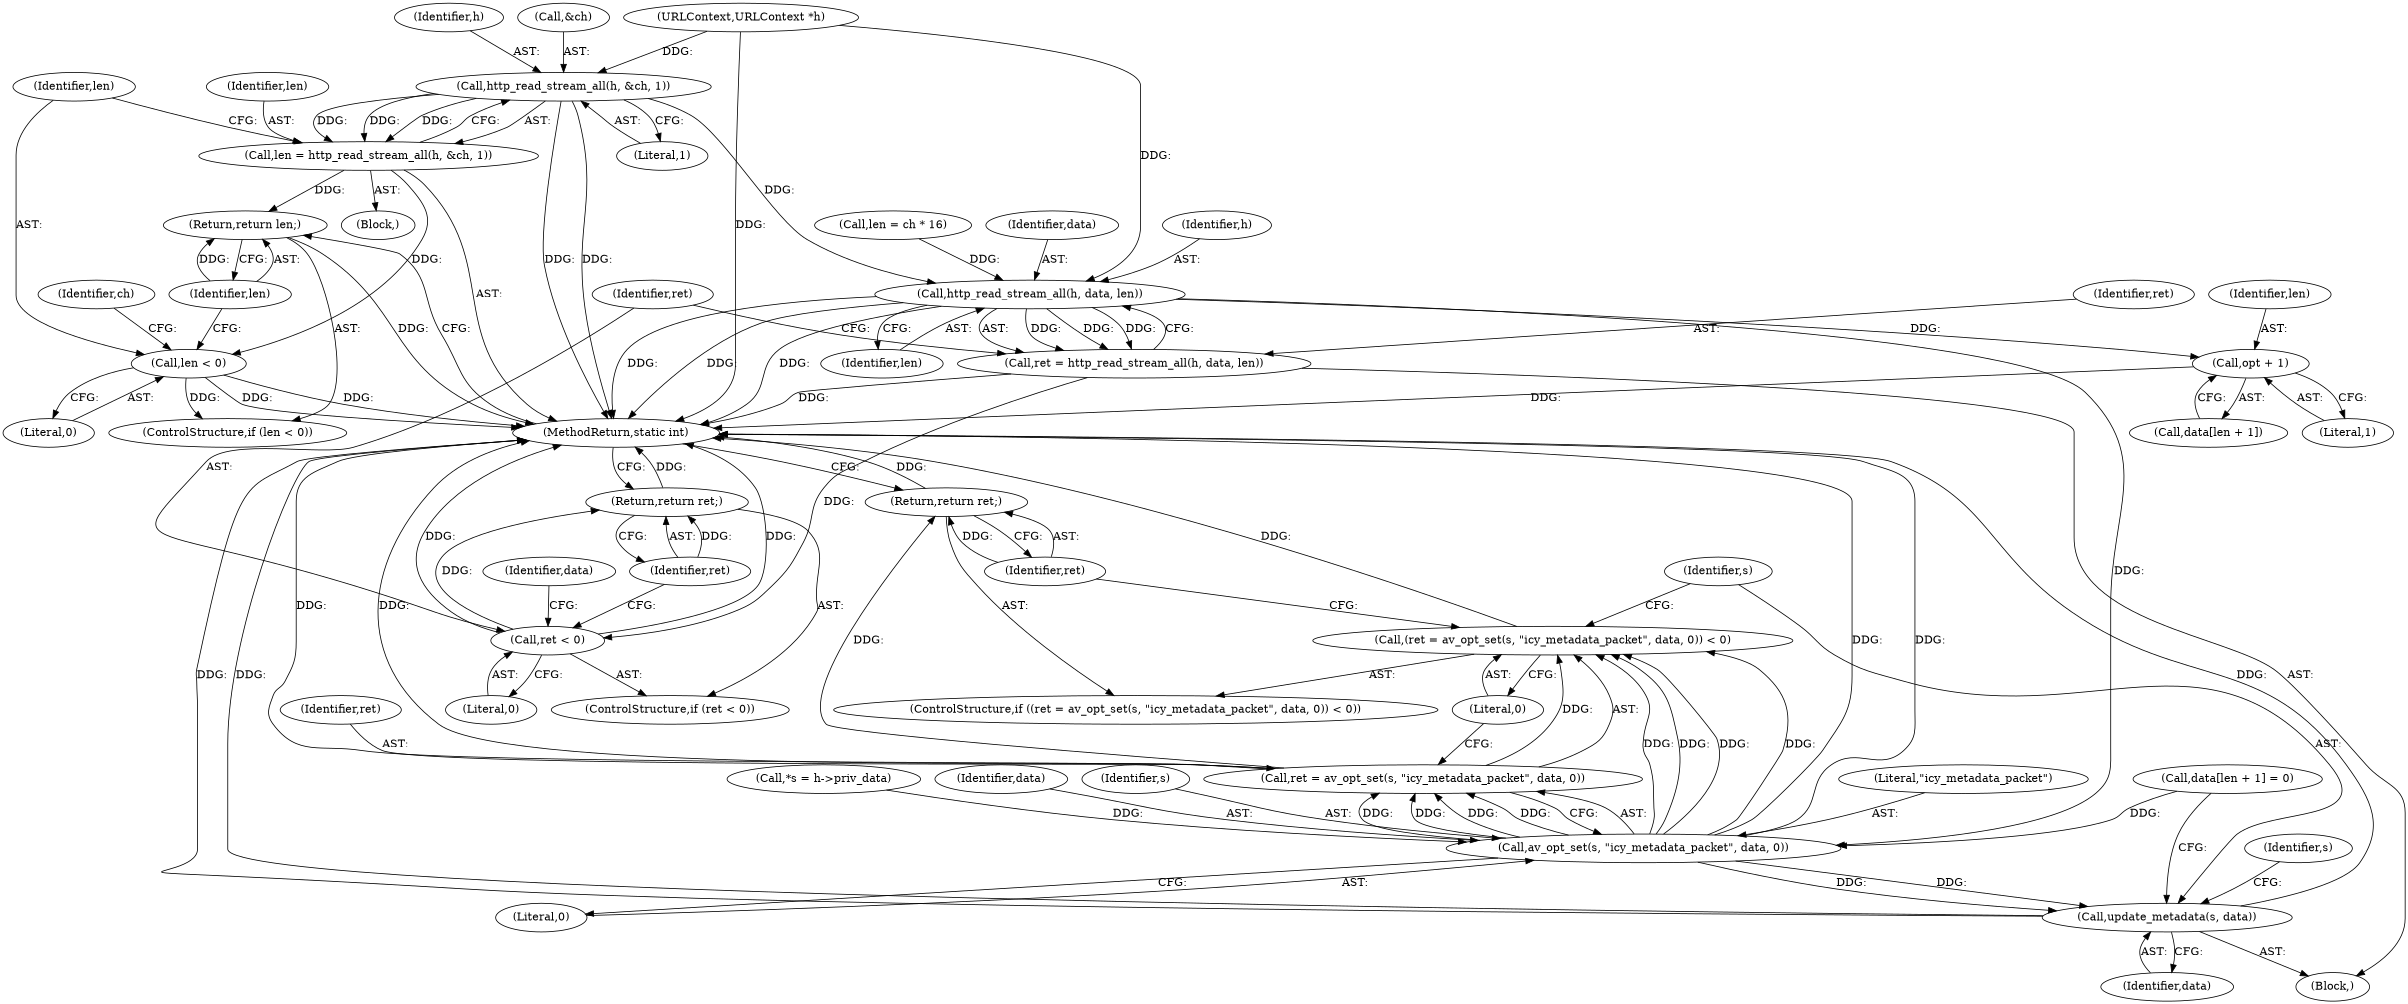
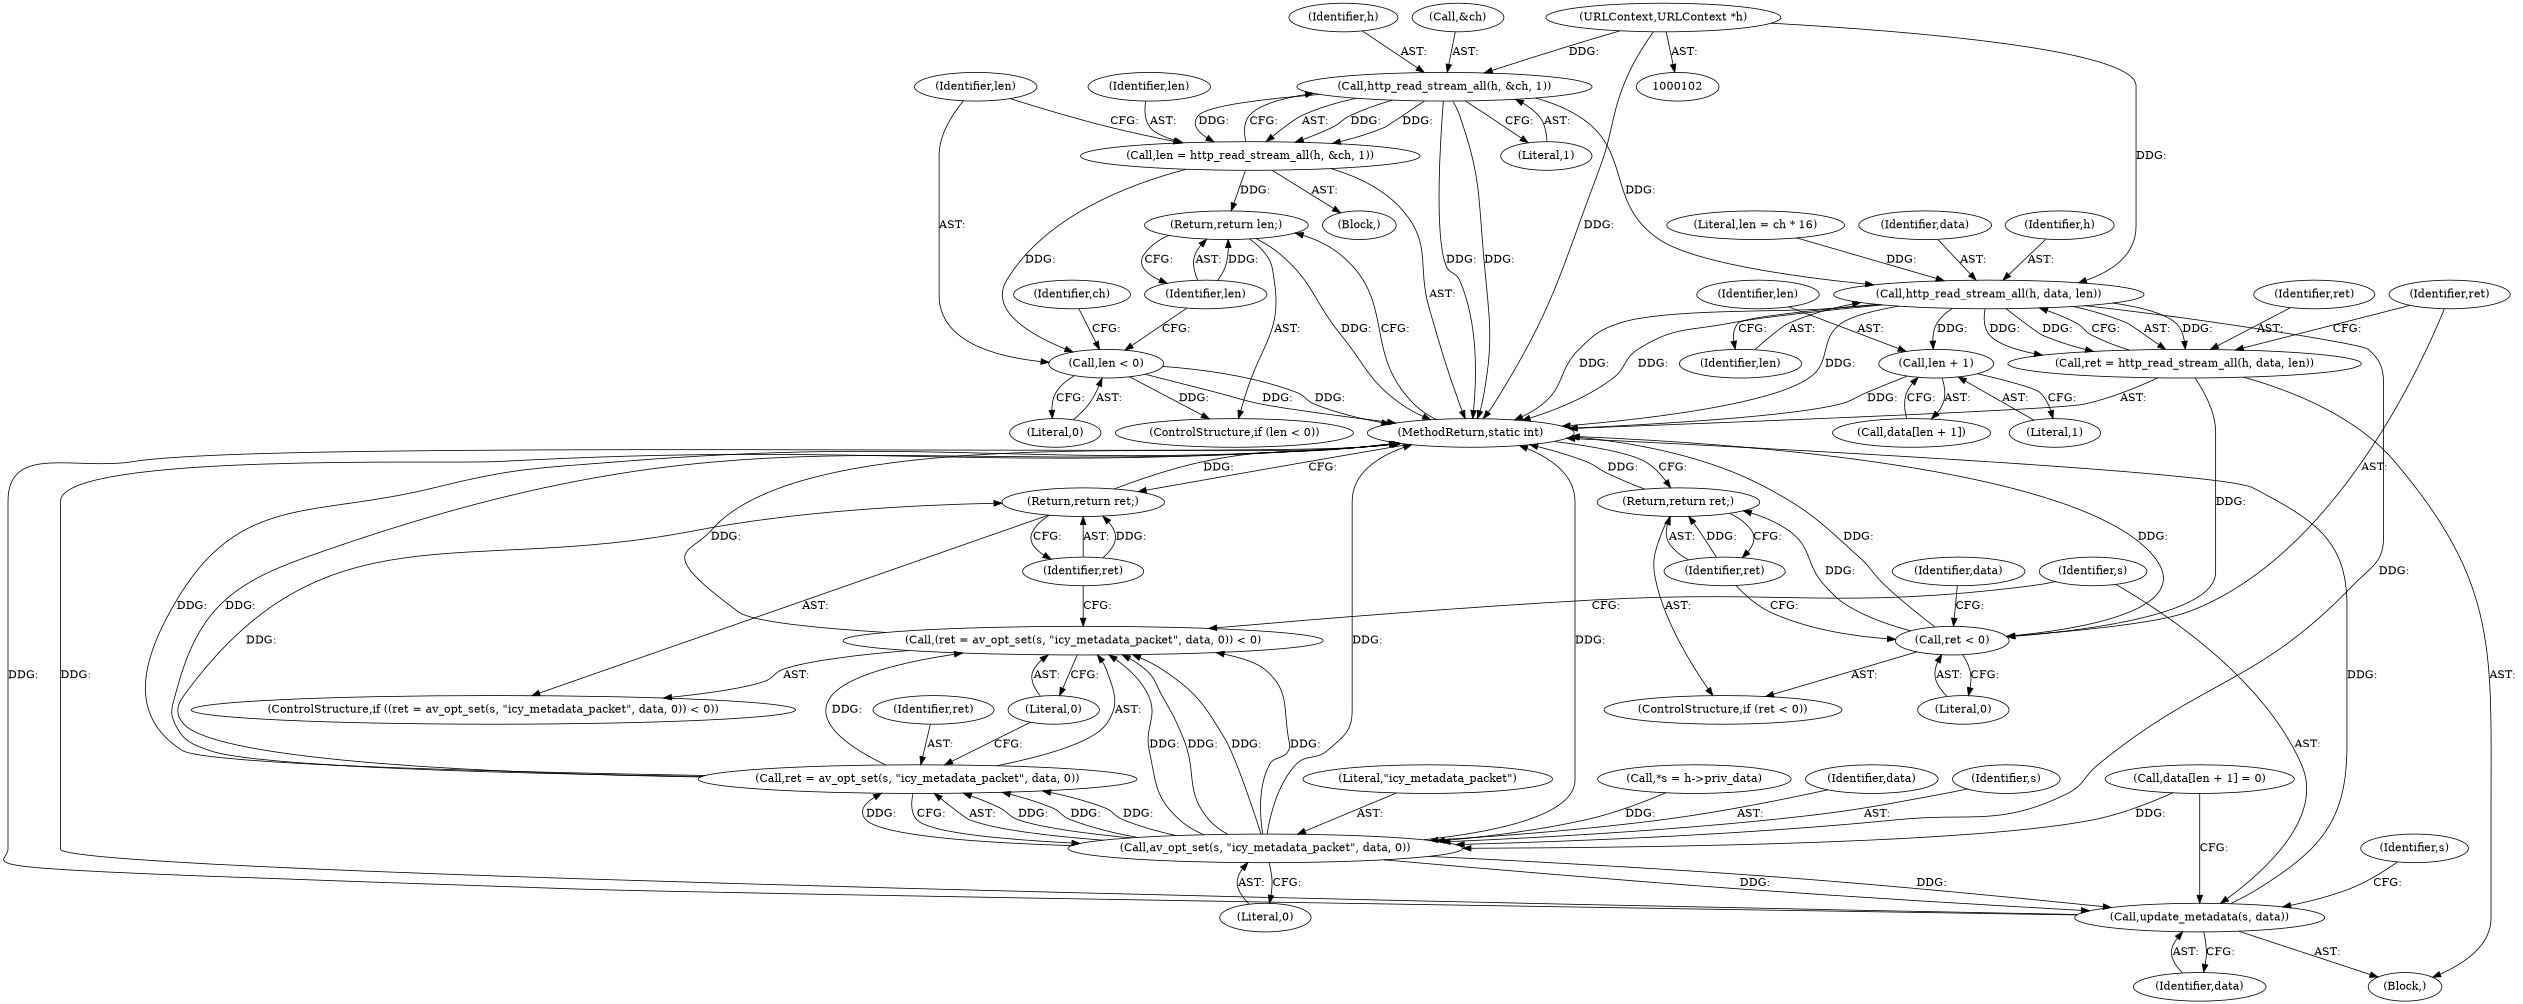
node "1000102": added
node "(Call,len = ch * 16)": label "(Call,len = ch * 16)" -> "(Literal,len = ch * 16)"
node "(Call,opt + 1)": label "(Call,opt + 1)" -> "(Call,len + 1)"
edge "(Call,ret = http_read_stream_all(h, data, len))" -> "(MethodReturn,static int)": label "DDG: " -> "AST: "
